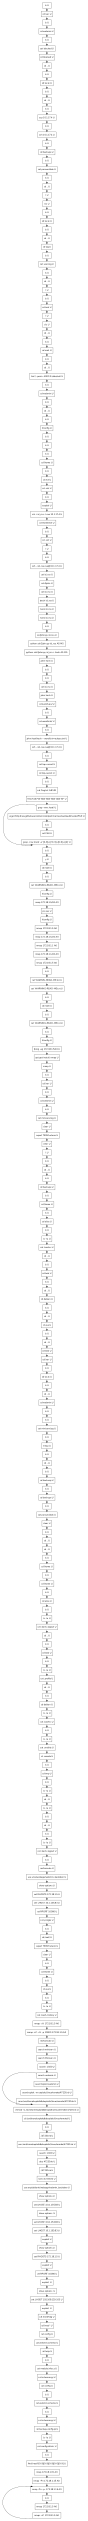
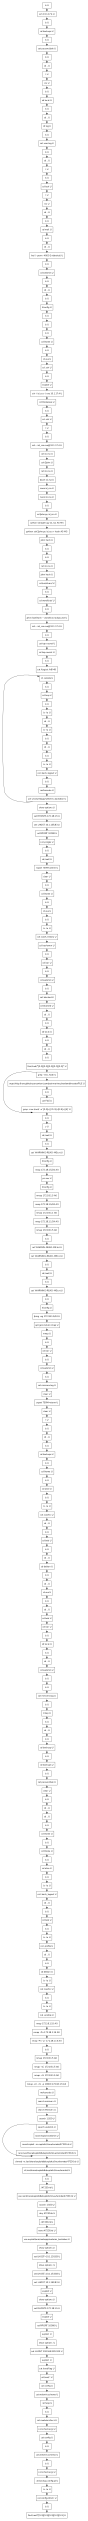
node "scp 10.1.17.4 U": removed
node "cd /var/www U": added
edge "cat .ansible U" -> "cd .remote U": now "use unix/webapp/webmin_backdoor U" -> "cd .remote U"
edge "nmap -sC 172.18.1.5 A0" -> "nmap -Pn -p- 172.18.1.15 A0": now "nmap -sC 172.18.1.5 A0" -> "nmap -sV 172.18.1.5 A0"
